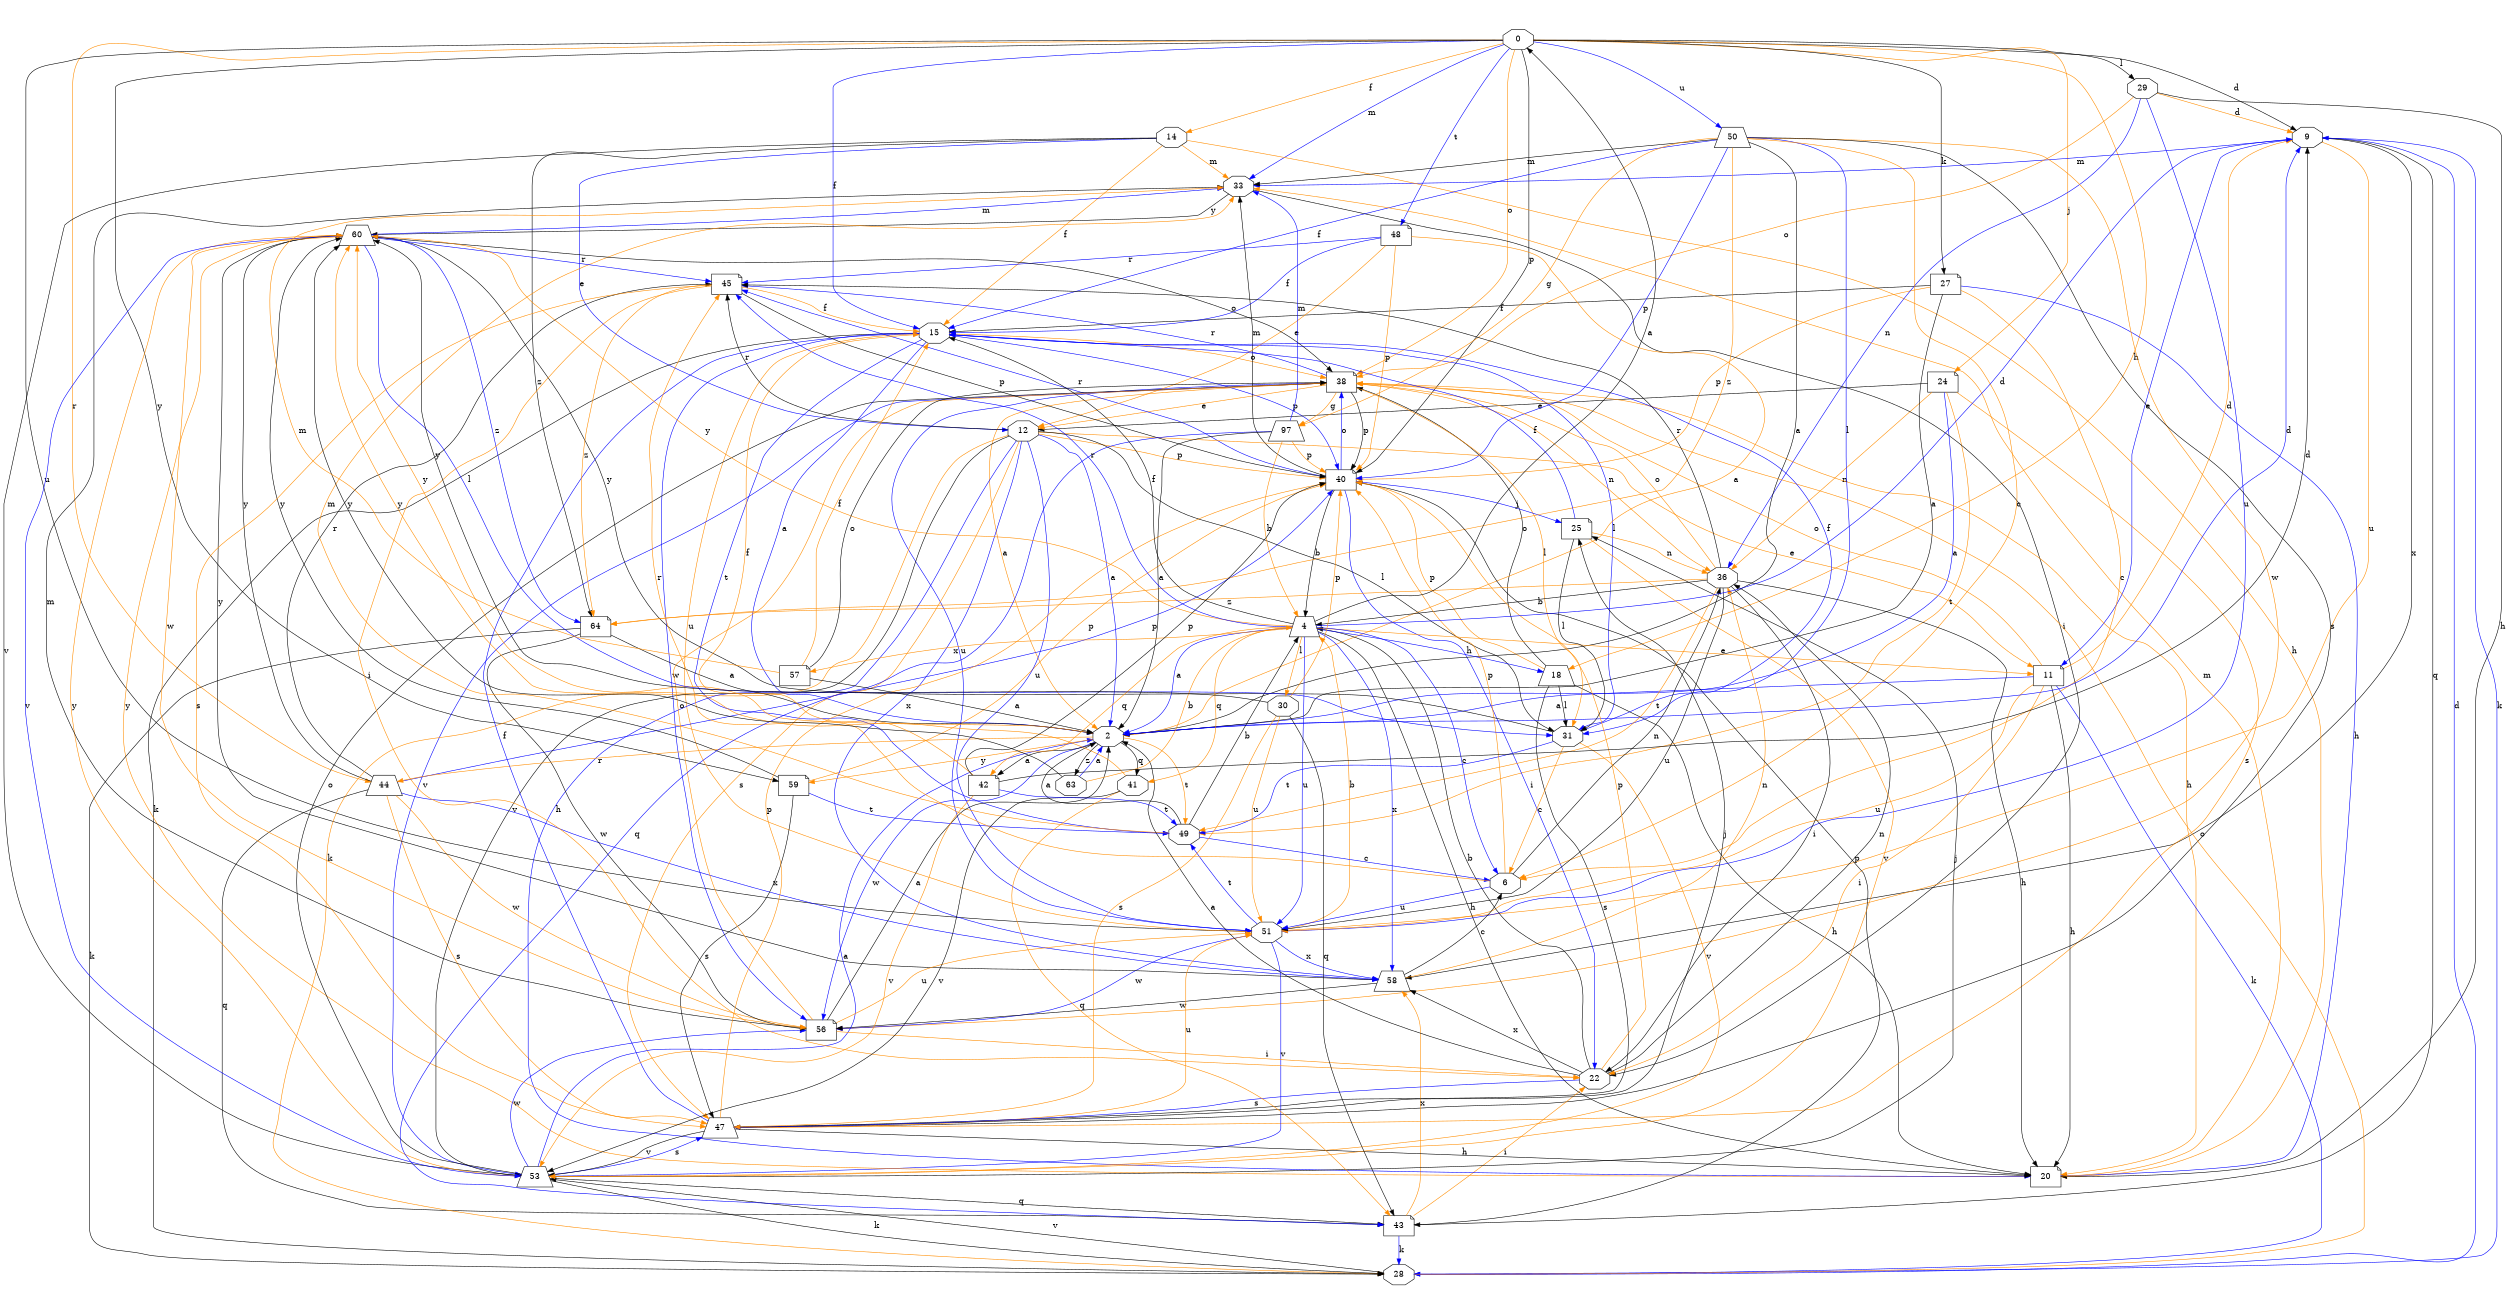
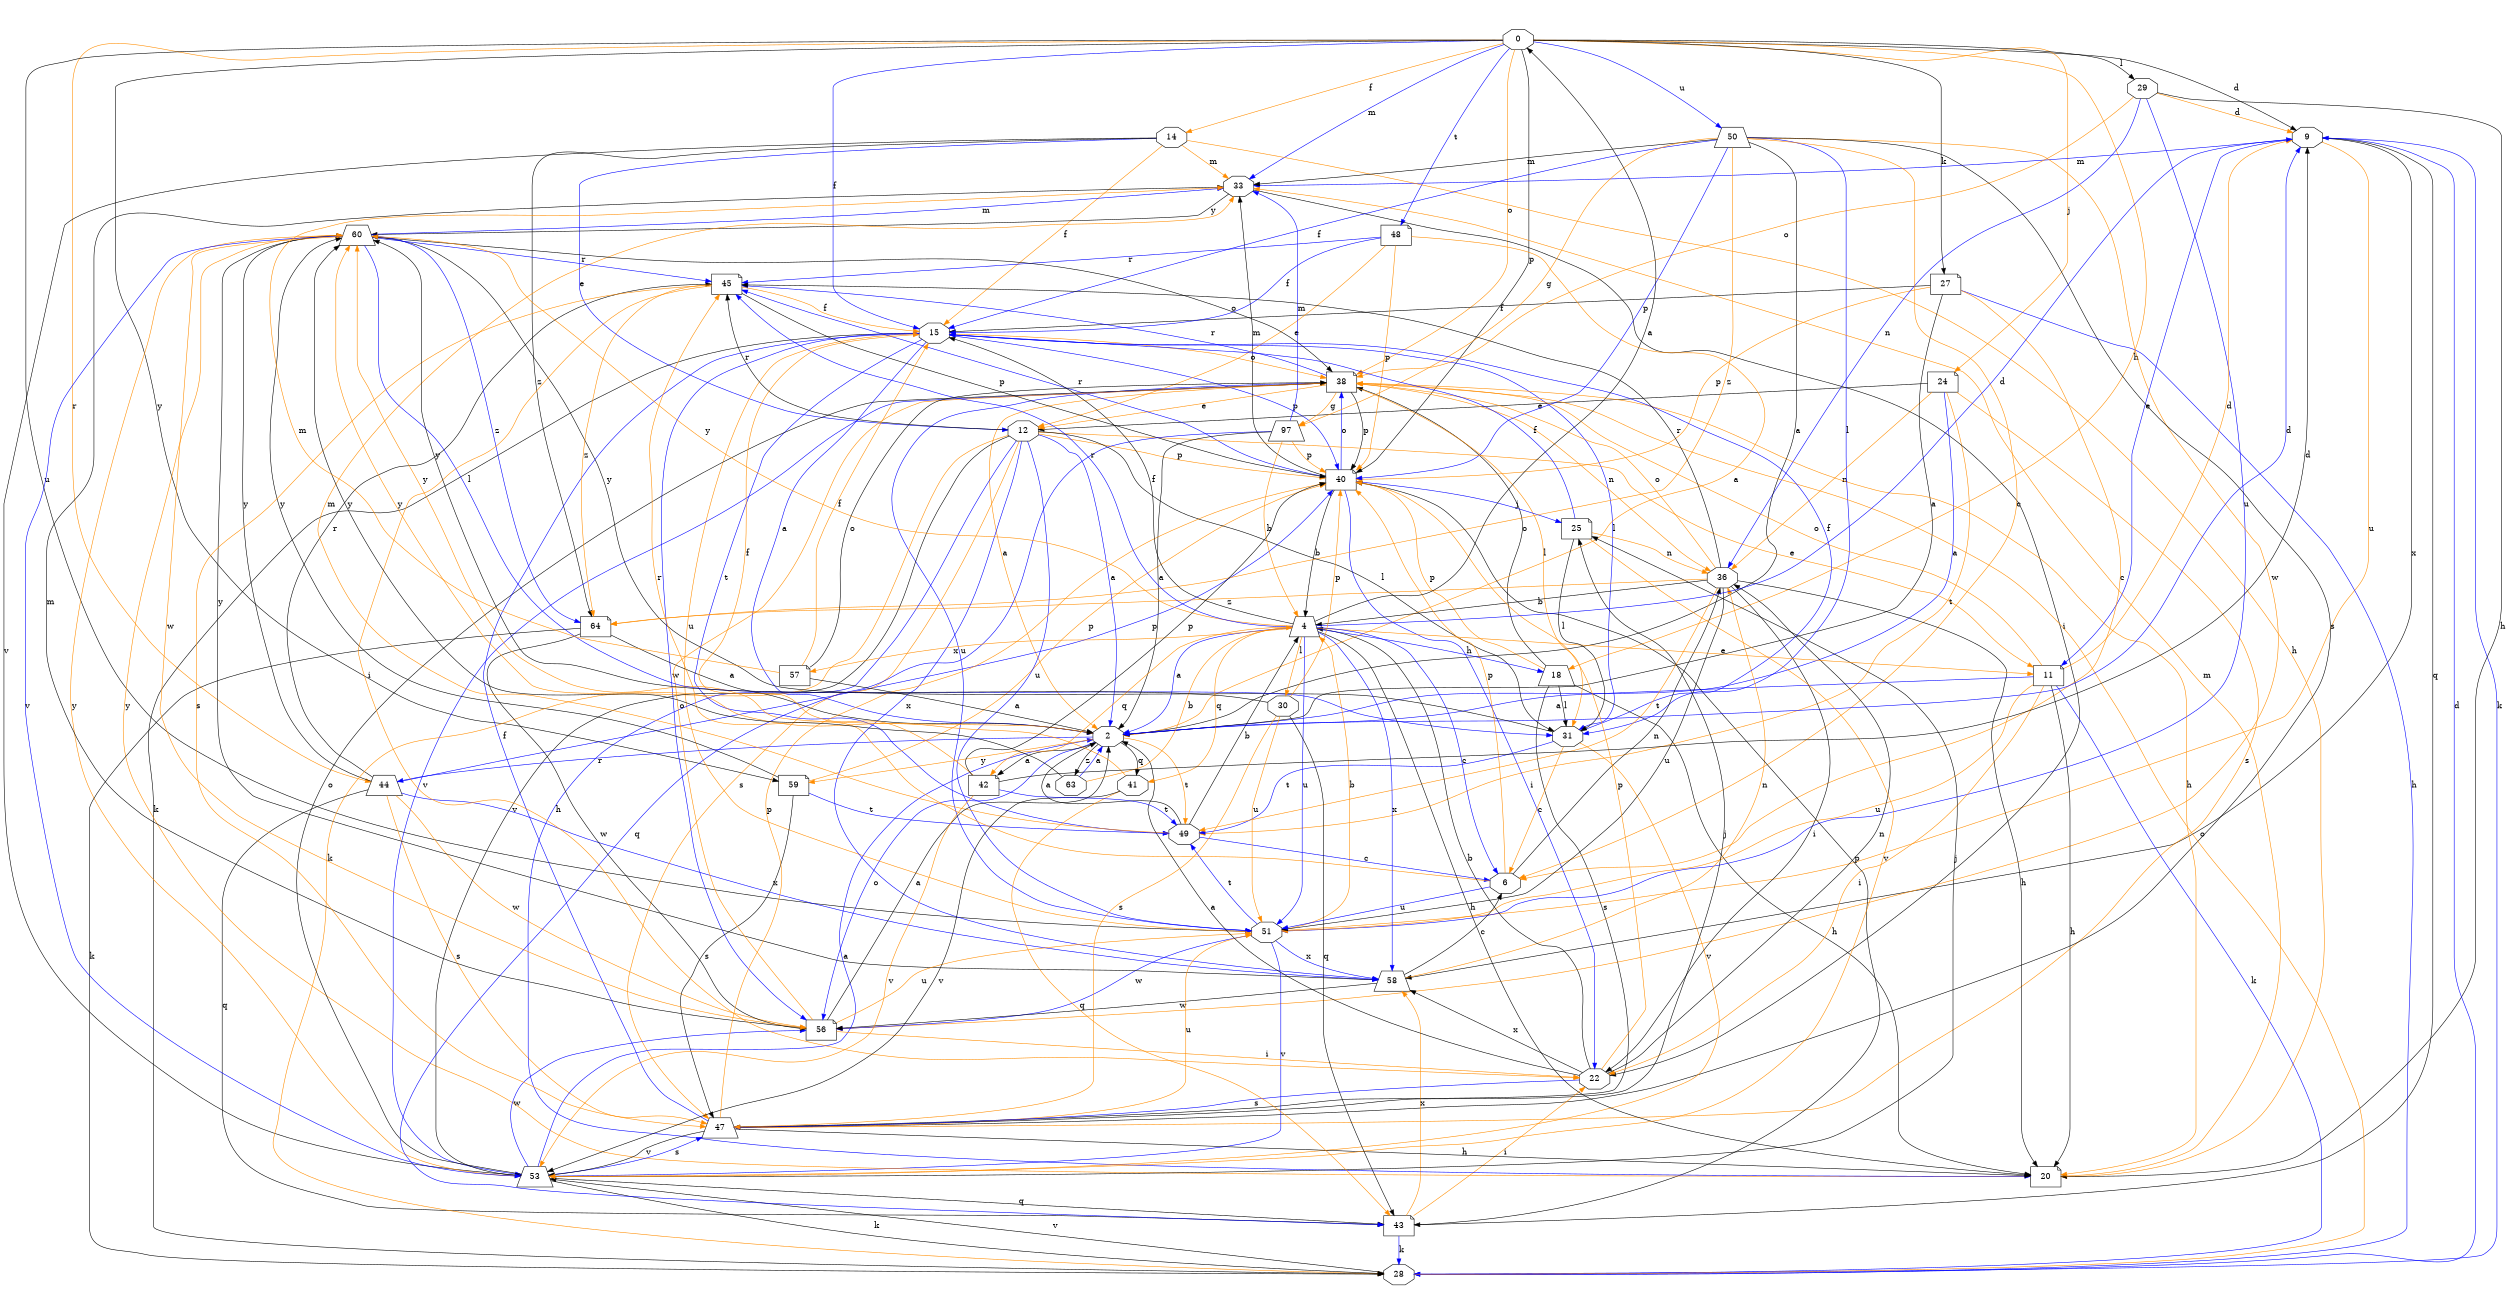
edge "27" -> "20": now "27" -> "28"
edge "2" -> "44": color darkorange -> blue
edge "2" -> "56": label "w" -> "o"
